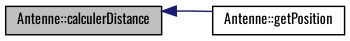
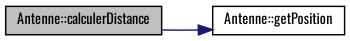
edge "Antenne::getPosition" -> "Antenne::calculerDistance": reversed
